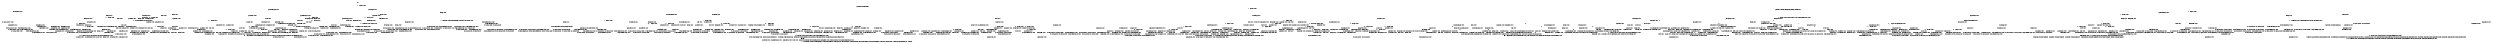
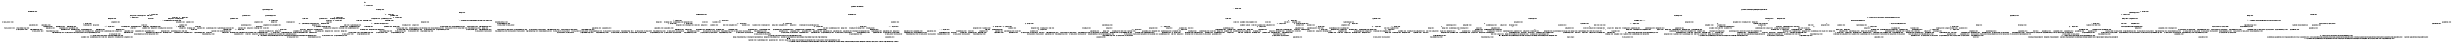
edge "s61" -> "s16": now "s61" -> "s63"
edge "s15" -> "s9": label "CHANGE_CIPHER_SPEC / TIMEOUT" -> "FINISHED / TIMEOUT"
